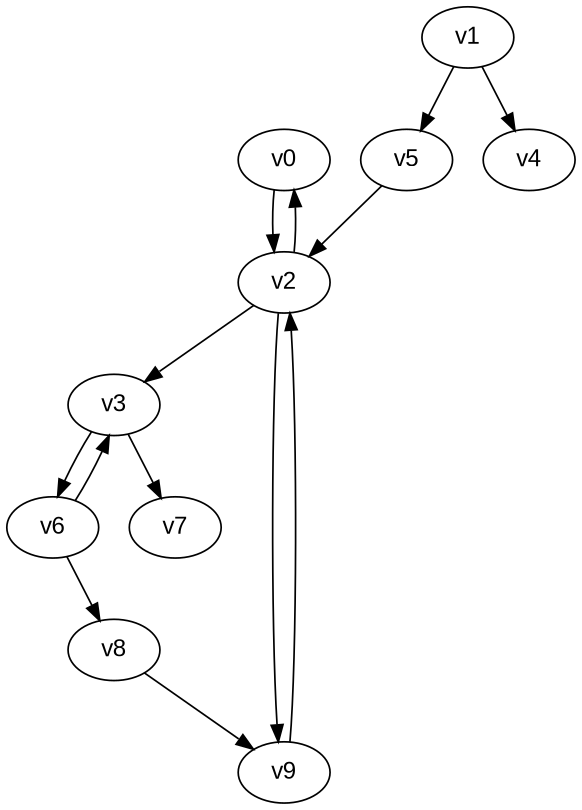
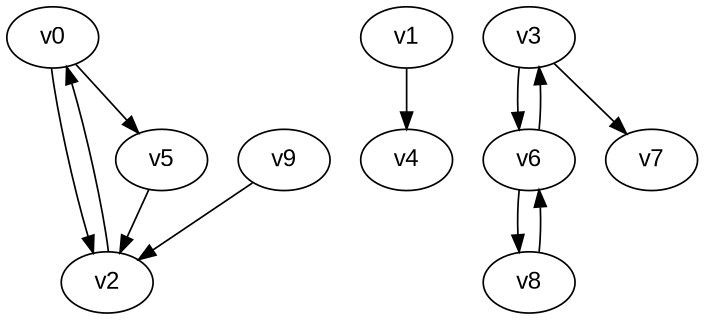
edge "v1" -> "v5": now "v0" -> "v5"
edge "v2" -> "v3": removed
edge "v2" -> "v9": removed
edge "v8" -> "v9": now "v8" -> "v6"
